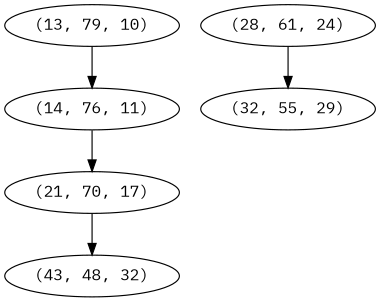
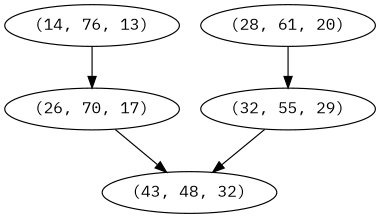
node "(13, 79, 10)": removed
node "(28, 61, 24)": label "(28, 61, 24)" -> "(28, 61, 20)"
node "(14, 76, 11)": label "(14, 76, 11)" -> "(14, 76, 13)"
edge "(32, 55, 29)" -> "(43, 48, 32)": added
node "(21, 70, 17)": label "(21, 70, 17)" -> "(26, 70, 17)"
